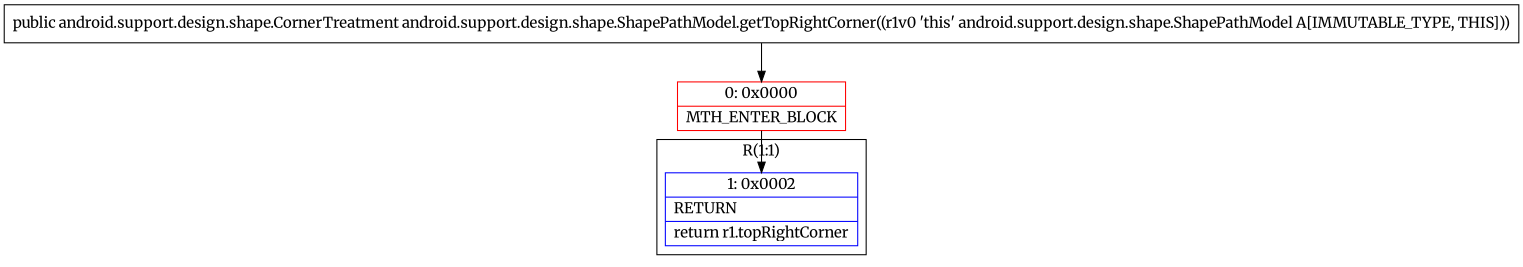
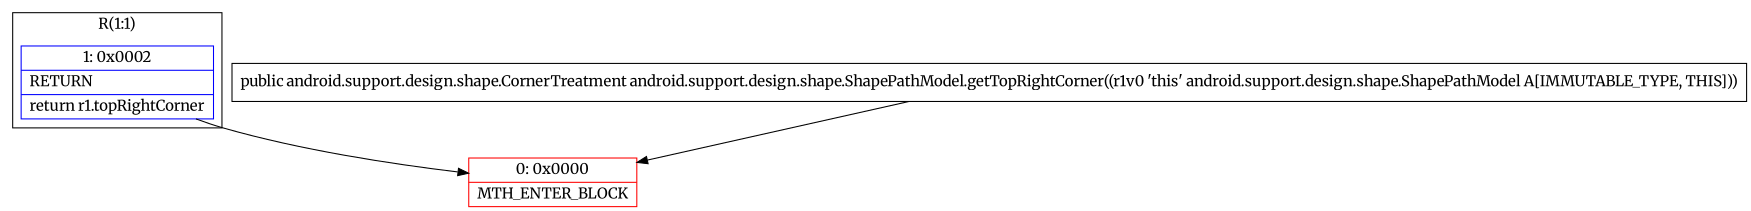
edge "0: 0x0000" -> "1: 0x0002": reversed
